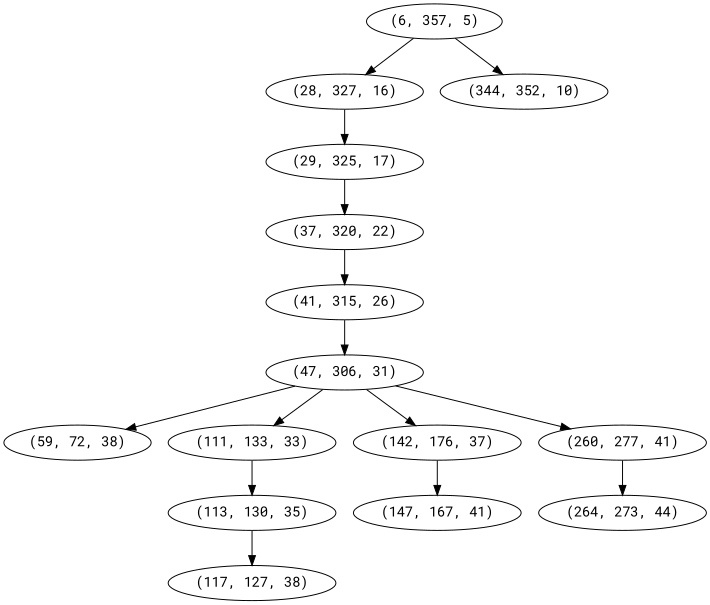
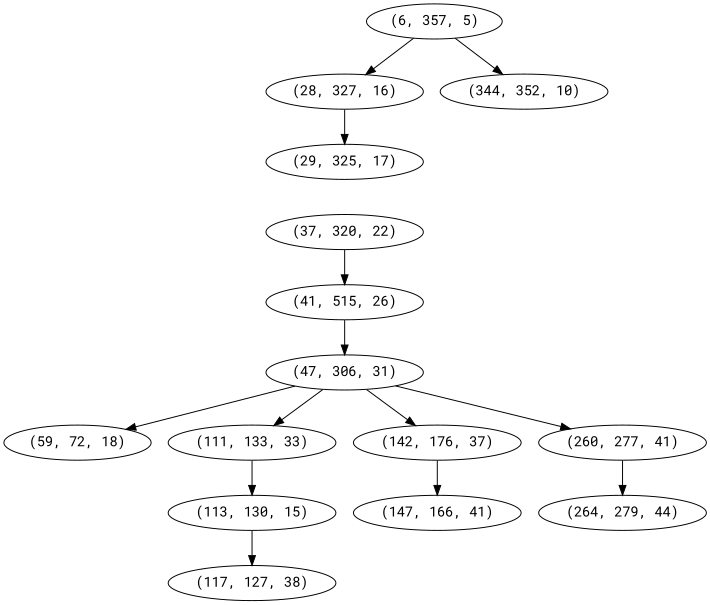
edge "(29, 325, 17)" -> "(37, 320, 22)": removed
node "(41, 315, 26)": label "(41, 315, 26)" -> "(41, 515, 26)"
node "(59, 72, 38)": label "(59, 72, 38)" -> "(59, 72, 18)"
node "(113, 130, 35)": label "(113, 130, 35)" -> "(113, 130, 15)"
node "(147, 167, 41)": label "(147, 167, 41)" -> "(147, 166, 41)"
node "(264, 273, 44)": label "(264, 273, 44)" -> "(264, 279, 44)"
